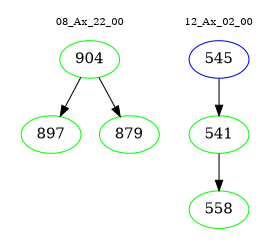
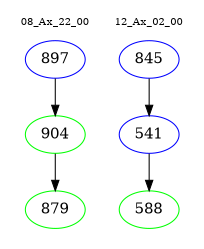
node "545": label "545" -> "845"
edge "904" -> "897": reversed
node "897": color green -> blue
node "541": color green -> blue
node "558": label "558" -> "588"
